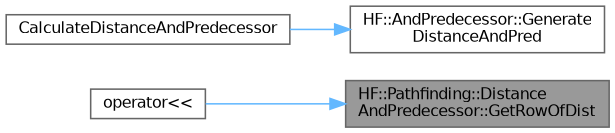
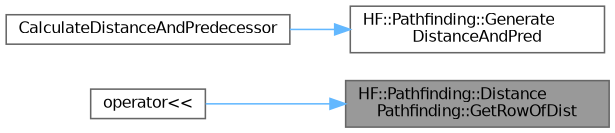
node "HF::AndPredecessor::Generate DistanceAndPred": label "HF::AndPredecessor::Generate DistanceAndPred" -> "HF::Pathfinding::Generate DistanceAndPred"
node "HF::Pathfinding::Distance AndPredecessor::GetRowOfDist": label "HF::Pathfinding::Distance AndPredecessor::GetRowOfDist" -> "HF::Pathfinding::Distance Pathfinding::GetRowOfDist"
